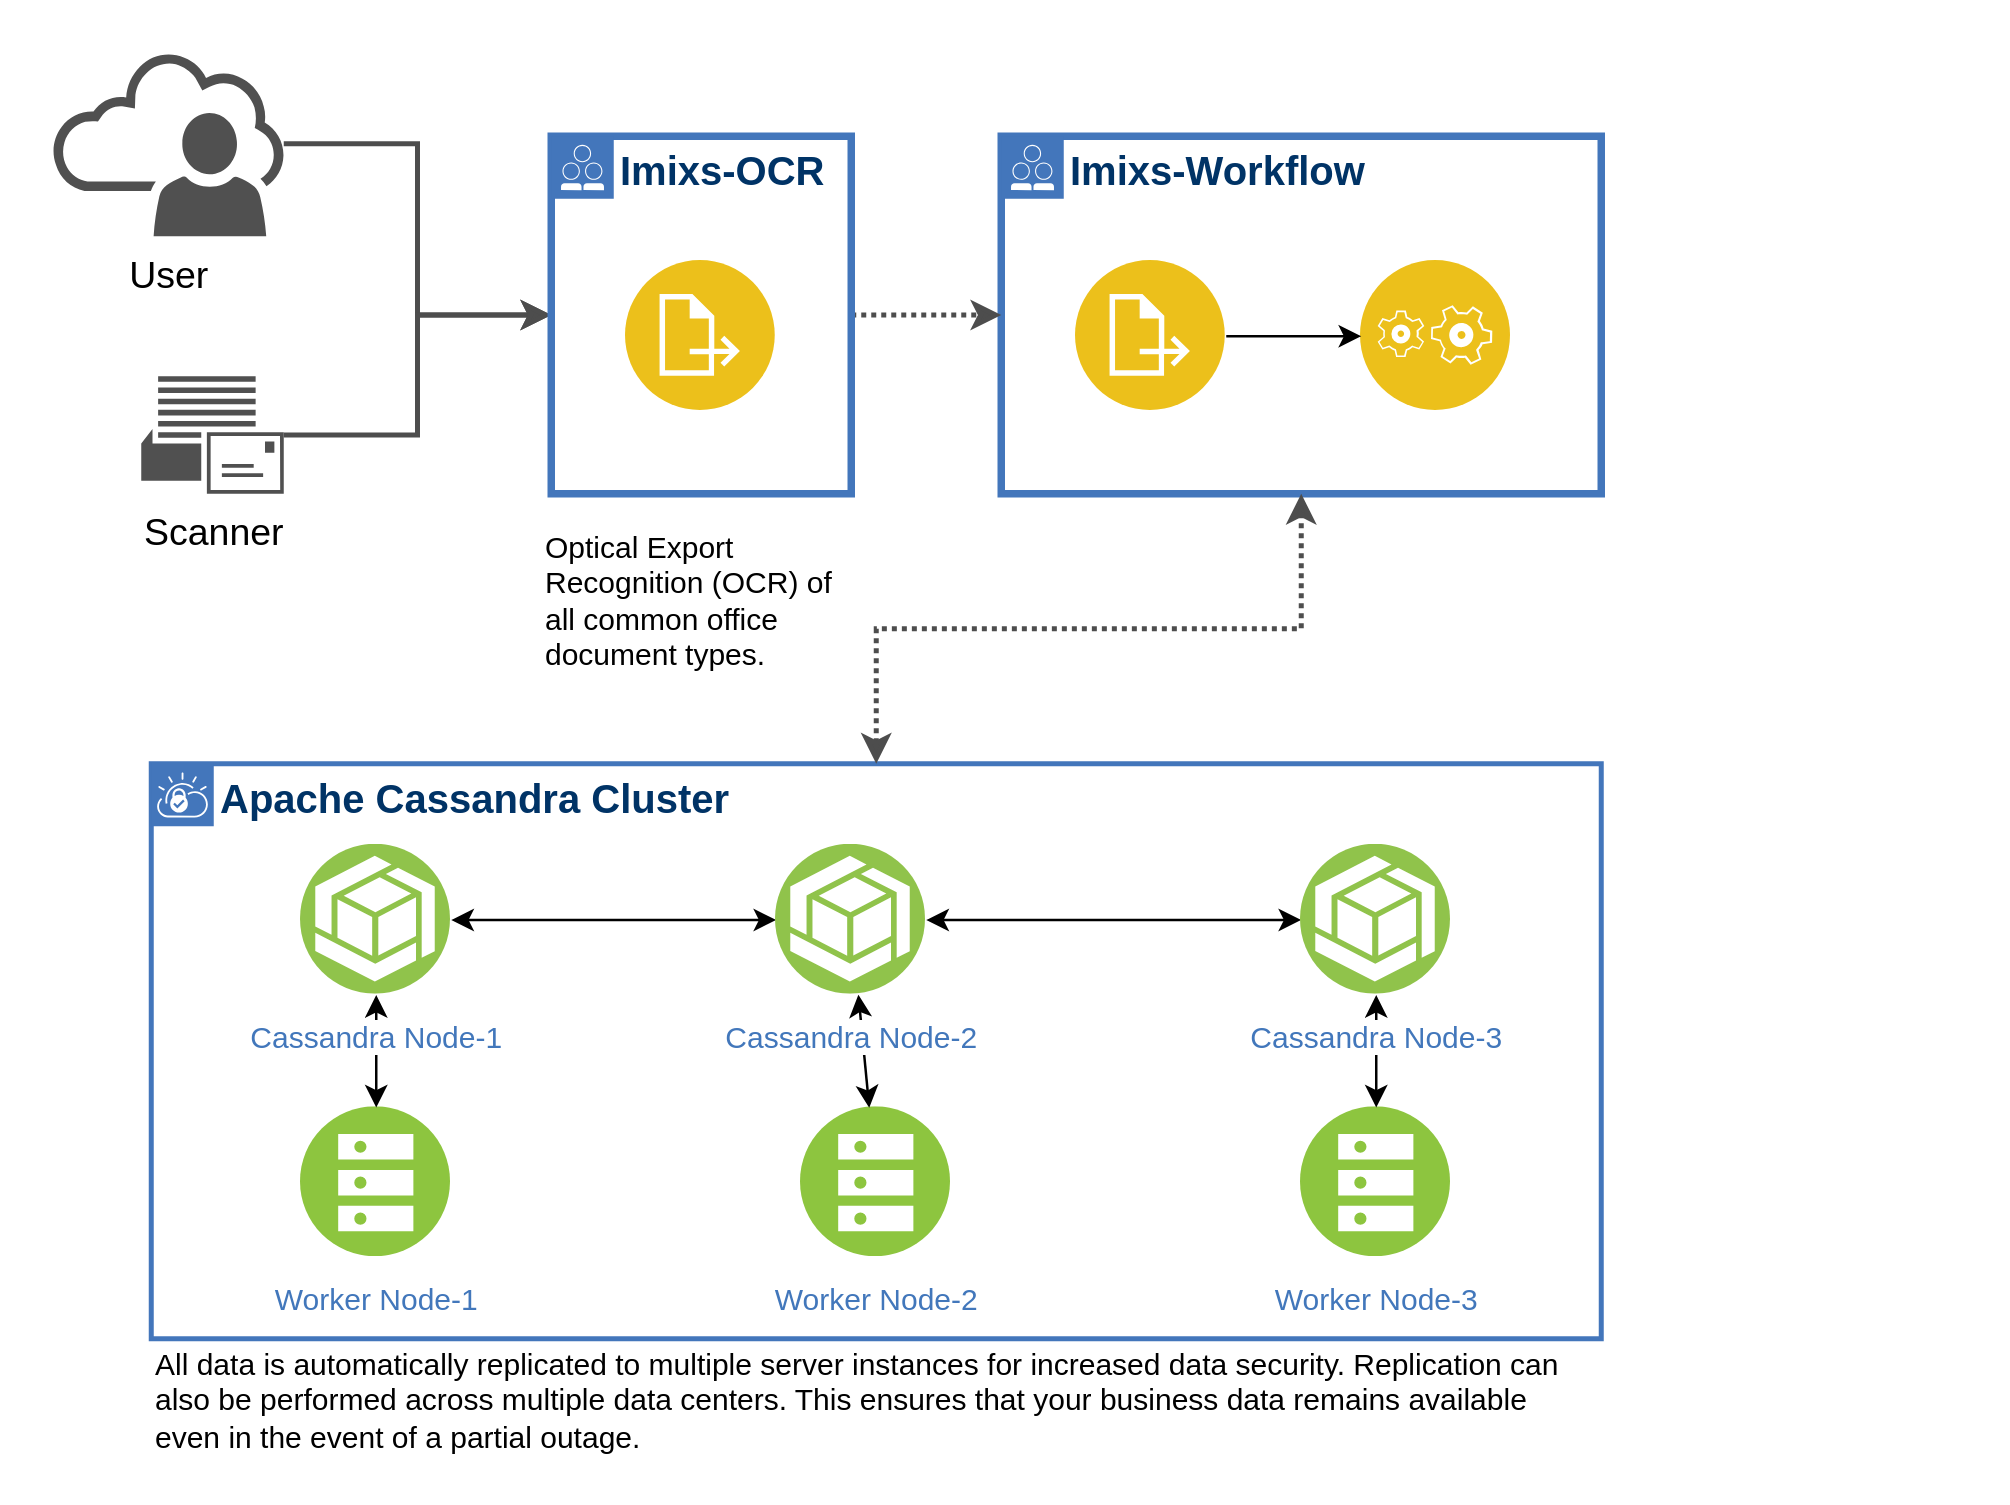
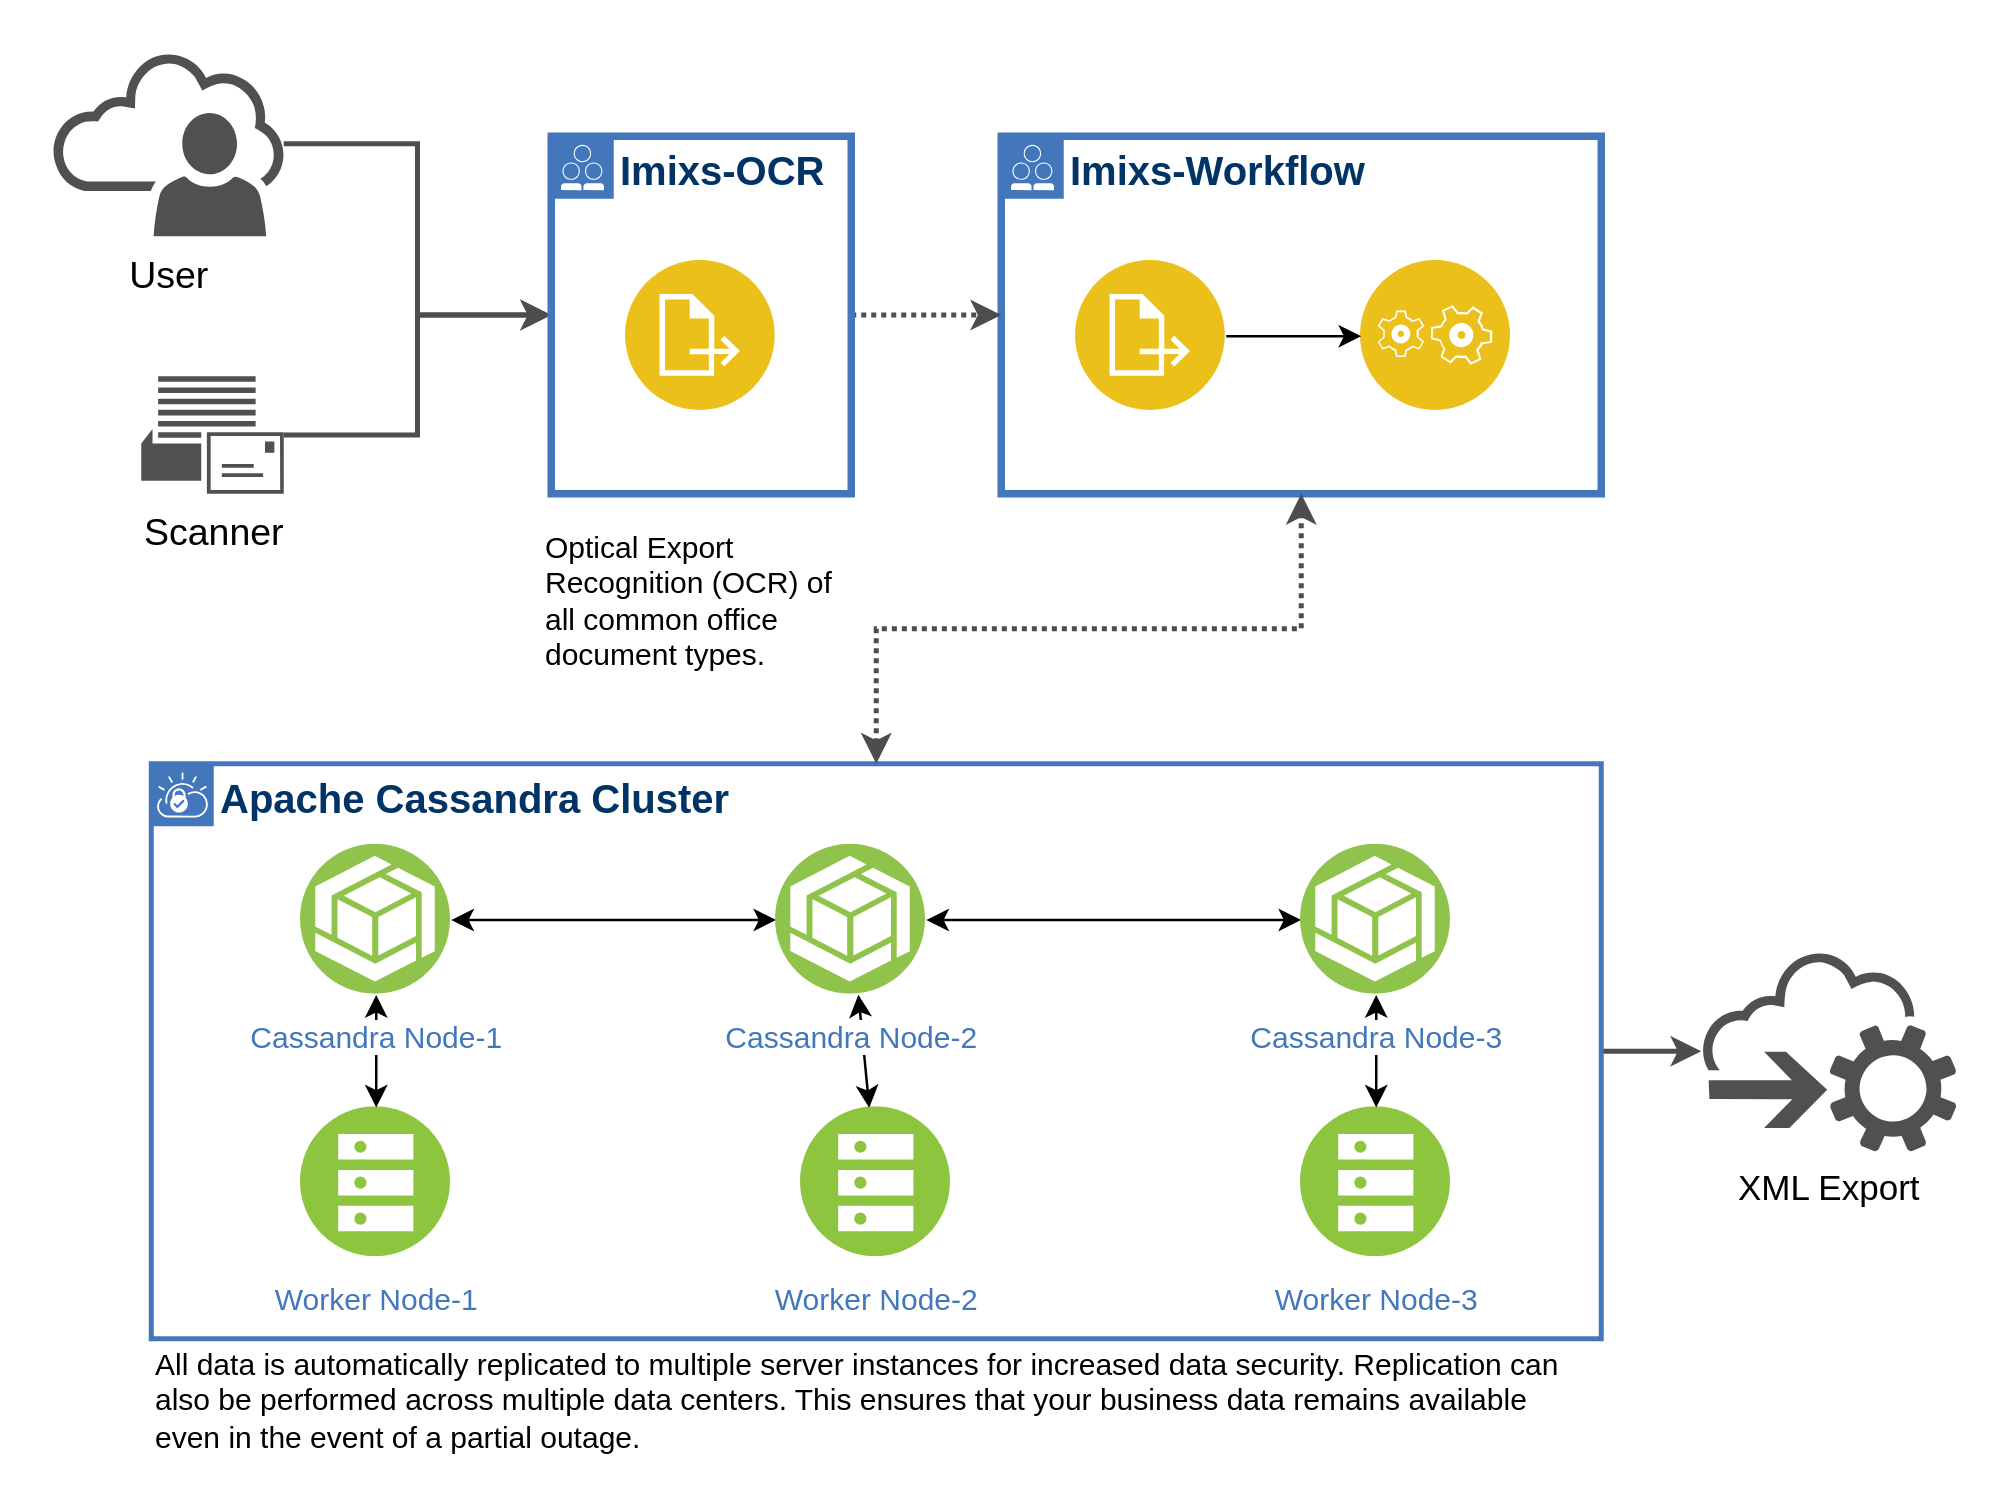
edge "Apache Cassandra Cluster" -> "XML Export": added
node "XML Export": added
